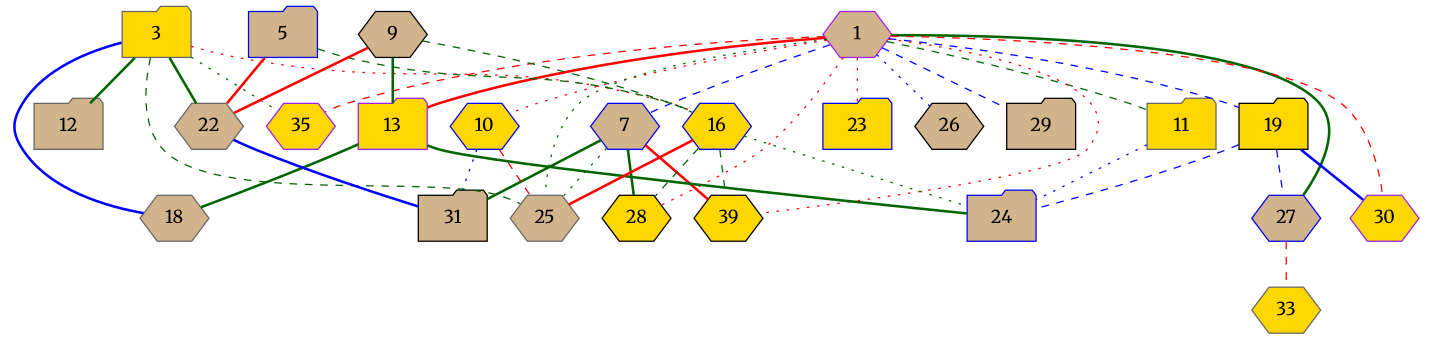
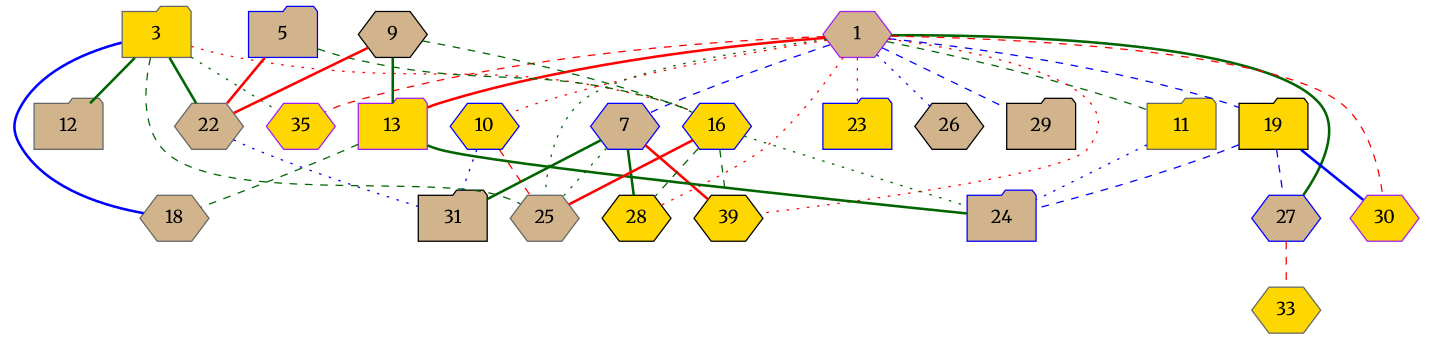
edge "13" -- "18": style bold -> dashed
edge "22" -- "31": style bold -> dotted
